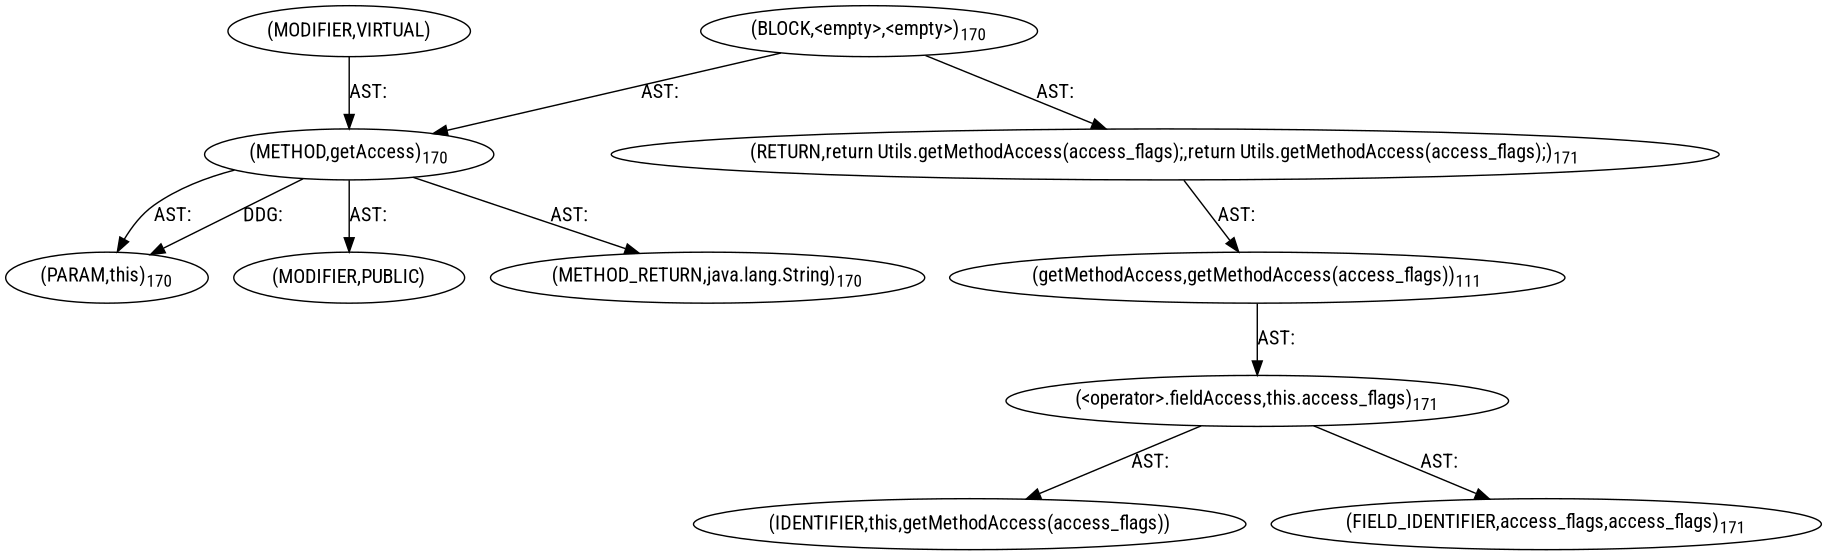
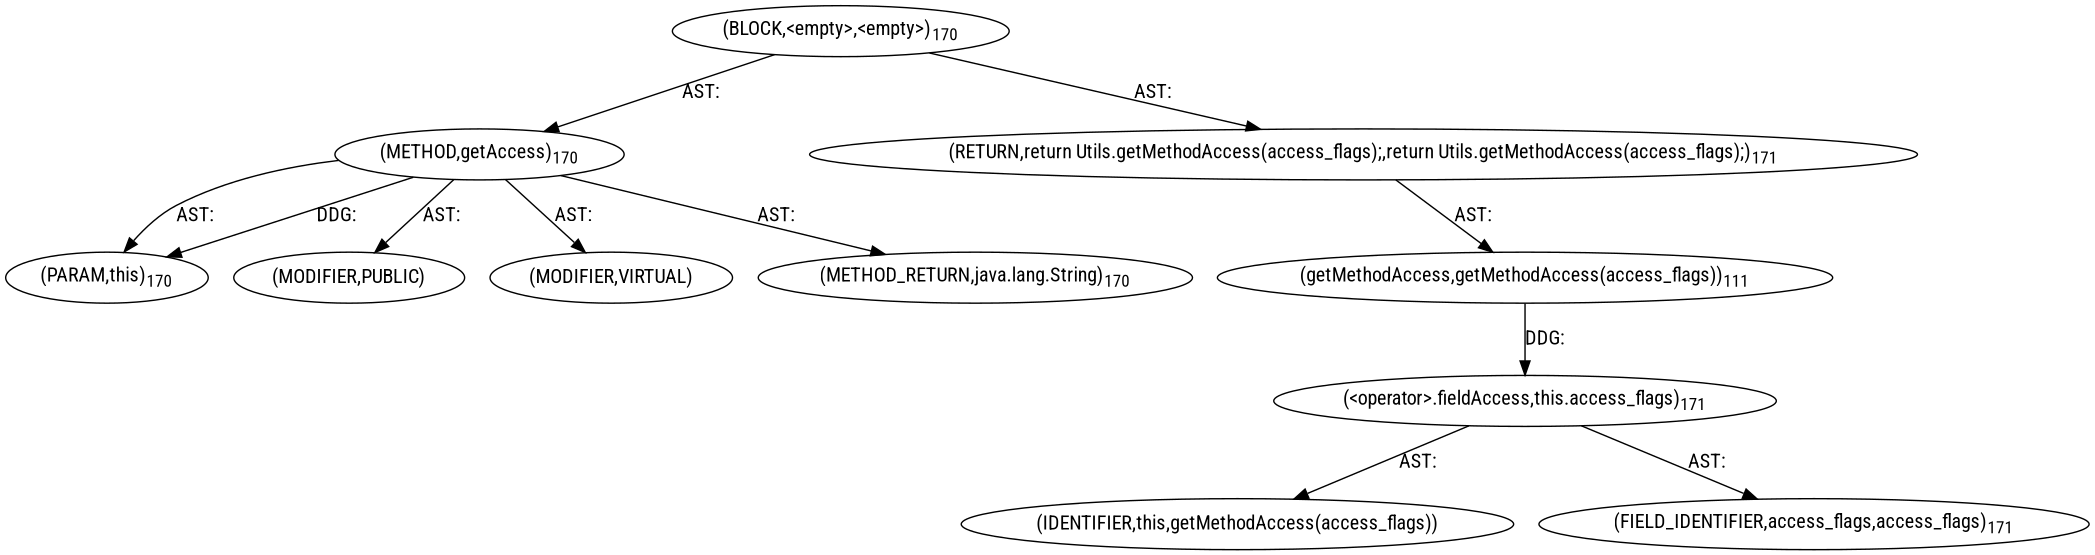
edge "(MODIFIER,VIRTUAL)" -> "(METHOD,getAccess)": reversed
edge "(getMethodAccess,getMethodAccess(access_flags))" -> "(<operator>.fieldAccess,this.access_flags)": label "AST: " -> "DDG: "
